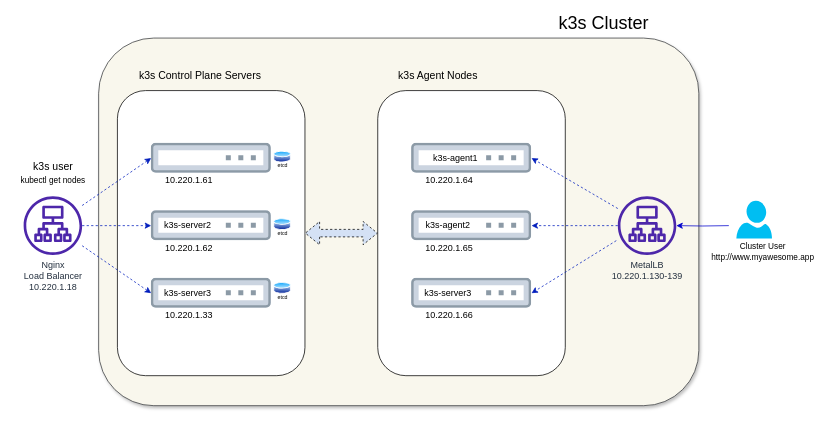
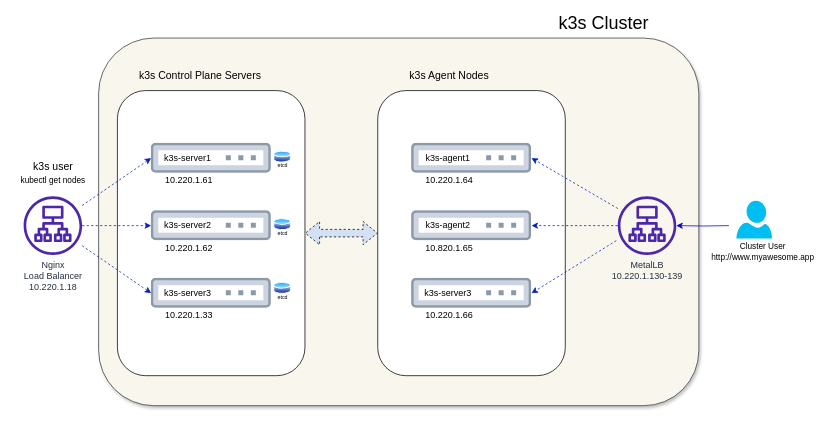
node "k3s Agent Nodes": moved (438, 75) -> (449, 75)
node "k3s-server1": added
node "k3s-agent1": moved (456, 158) -> (449, 158)
node "10.220.1.65": label "10.220.1.65" -> "10.820.1.65"
